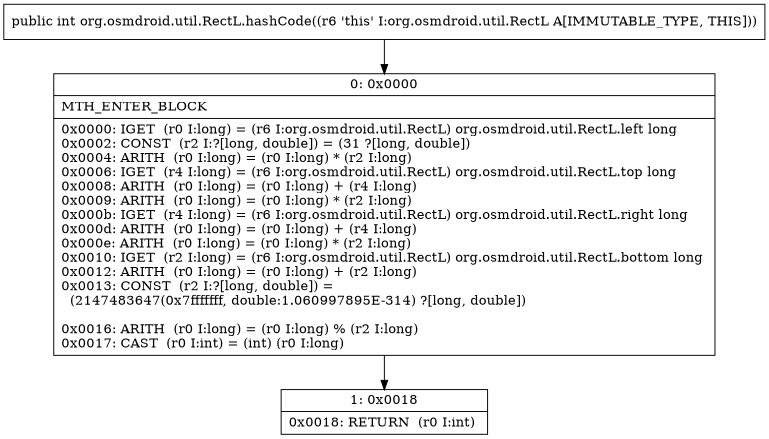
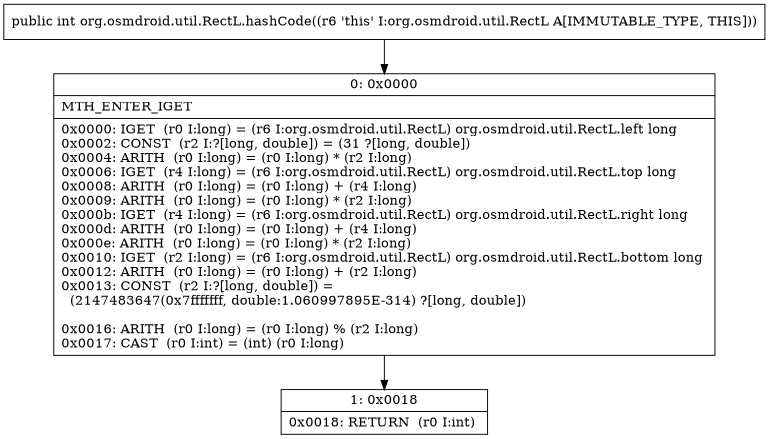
node "0: 0x0000": text "MTH_ENTER_BLOCK" -> "MTH_ENTER_IGET"
